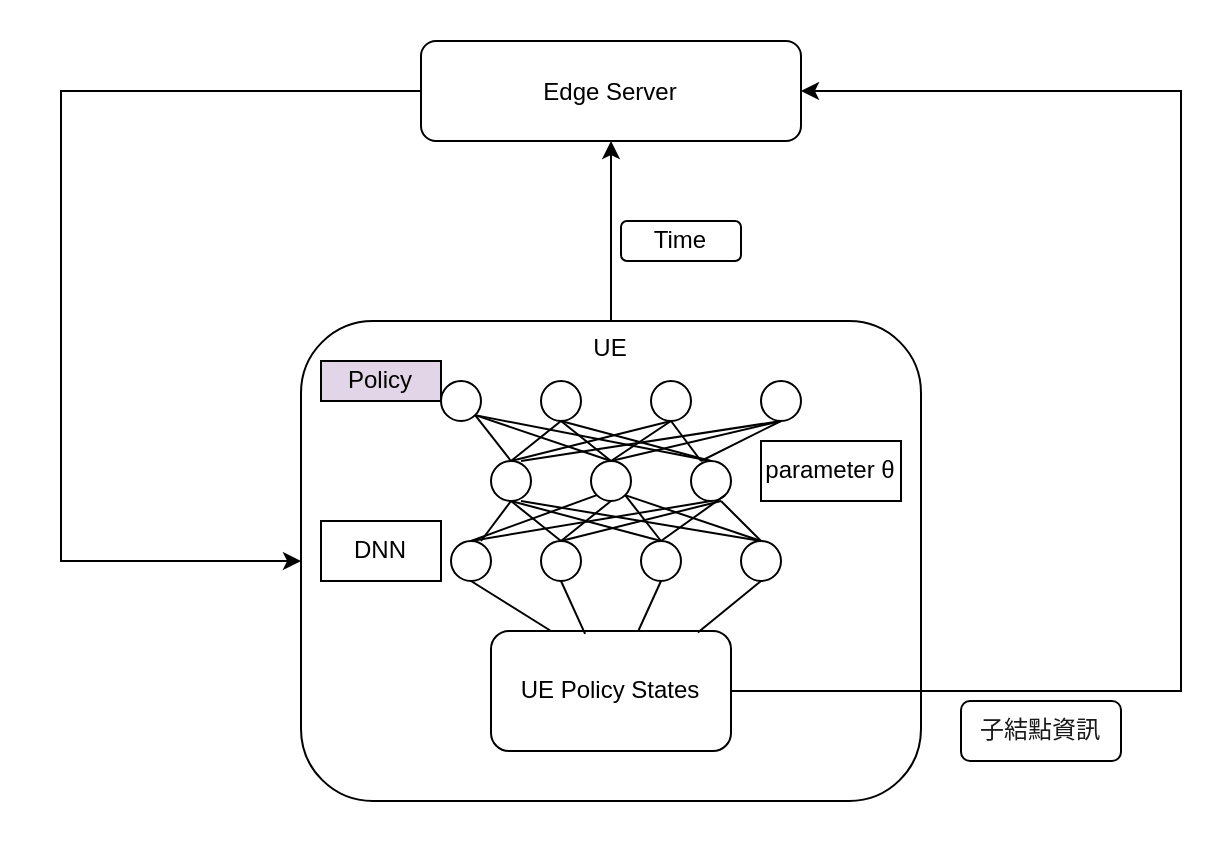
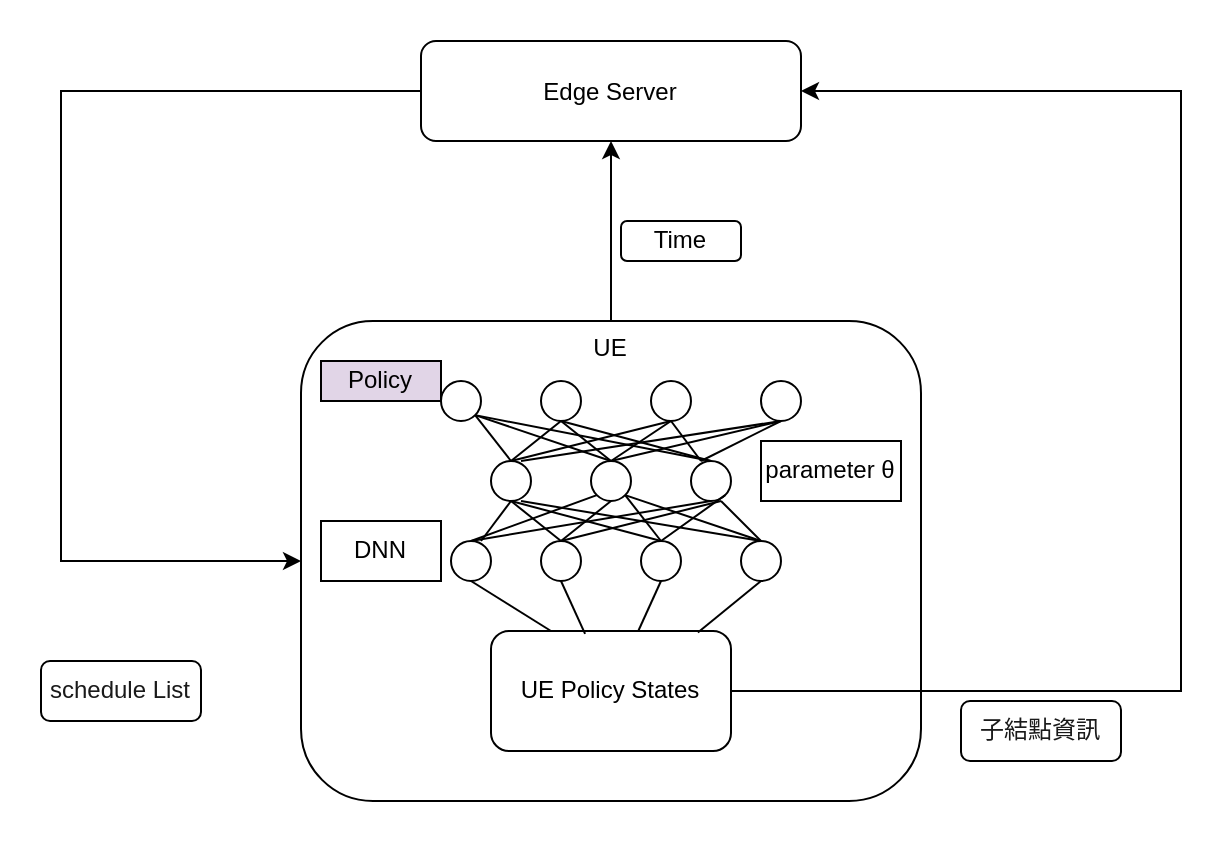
node "schedule List": added
